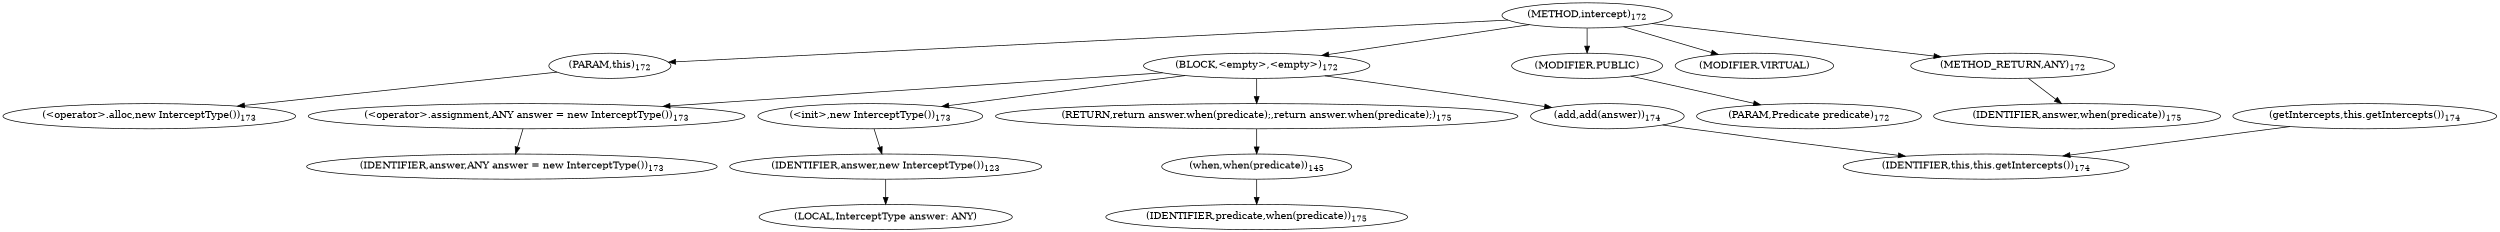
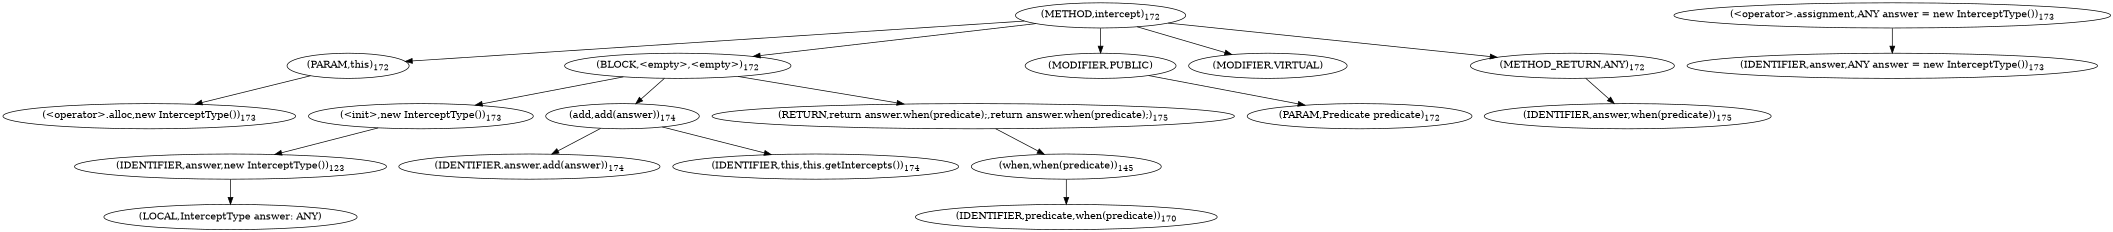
edge "(BLOCK,<empty>,<empty>)" -> "(<operator>.assignment,ANY answer = new InterceptType())": removed
node "(getIntercepts,this.getIntercepts())": removed
node "(IDENTIFIER,answer,add(answer))": added
node "(IDENTIFIER,predicate,when(predicate))": text "175" -> "170"
